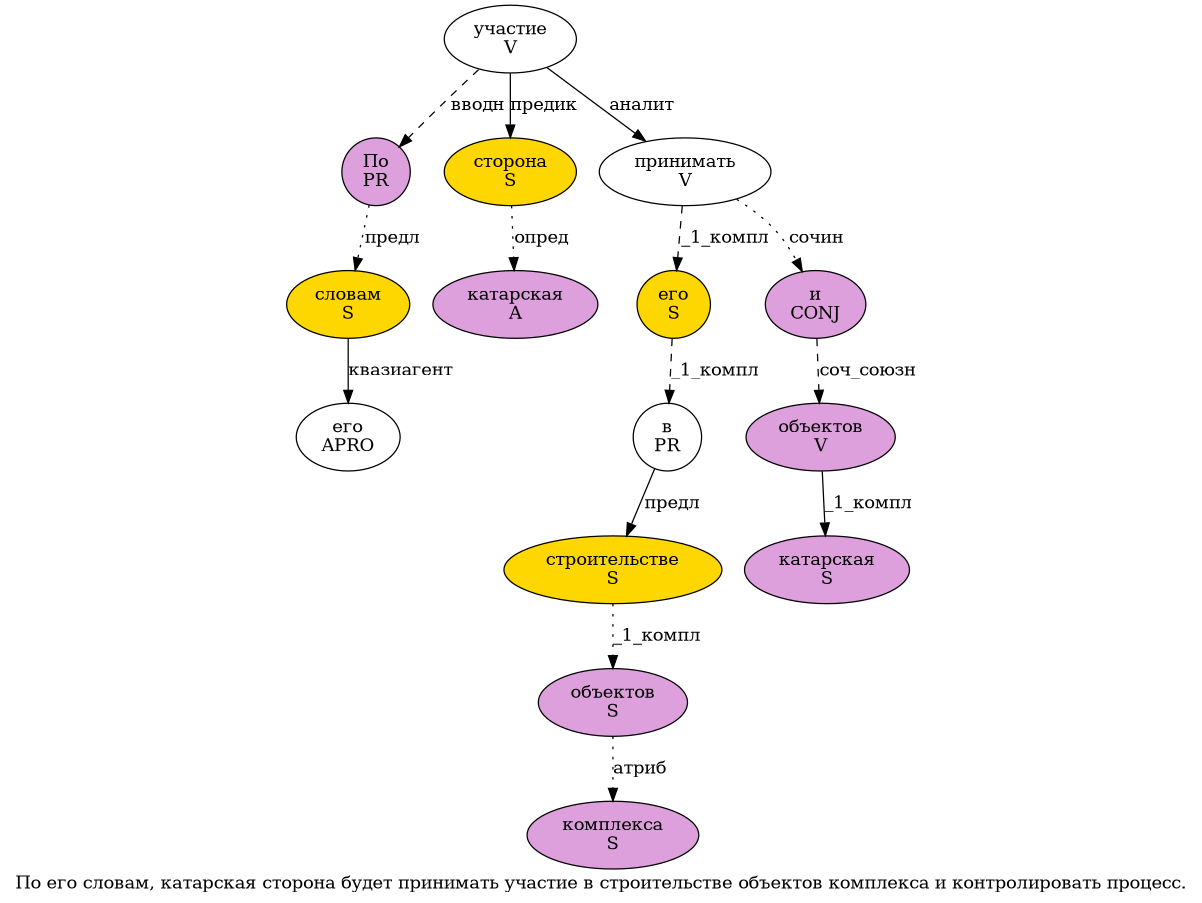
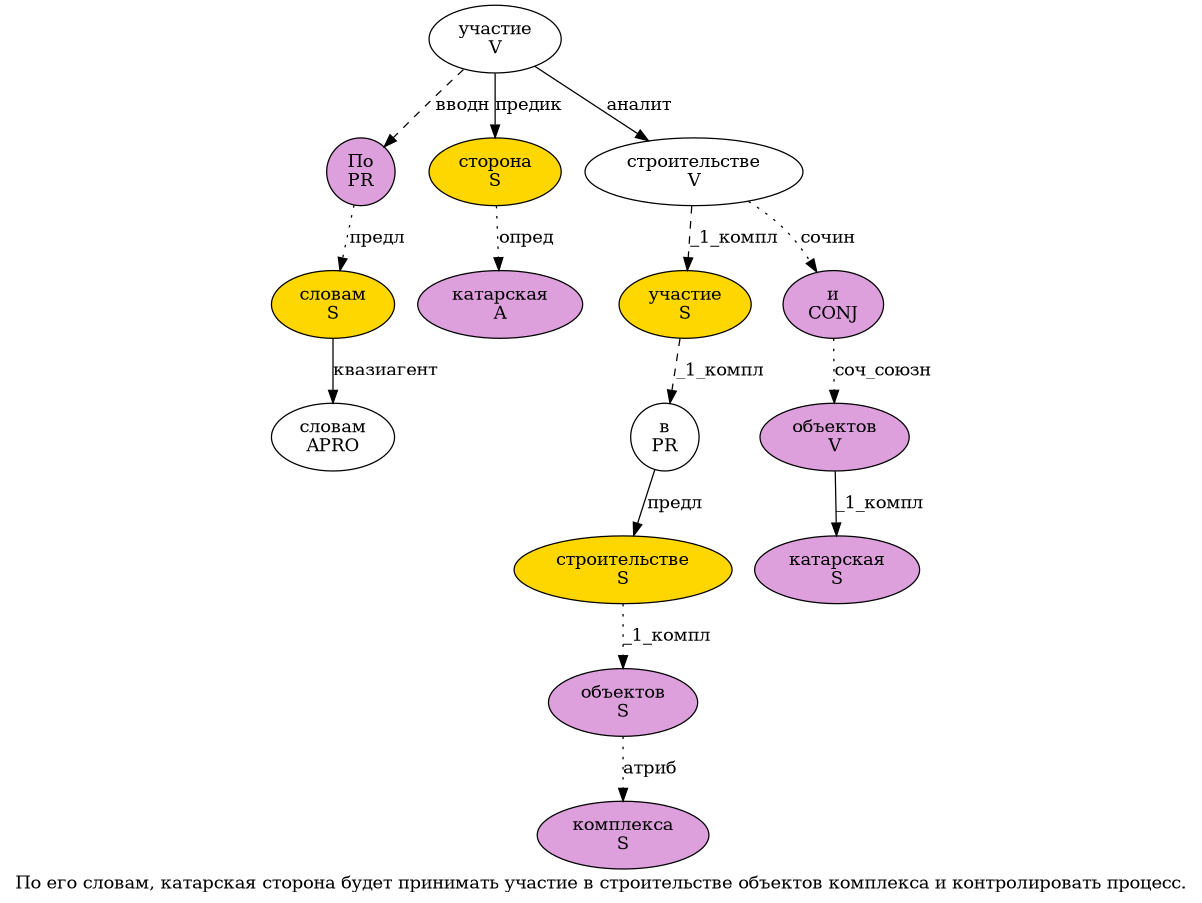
node "принимать V": label "принимать V" -> "строительстве V"
node "его S": label "его S" -> "участие S"
edge "и CONJ" -> "объектов V": style dashed -> dotted
node "его APRO": label "его APRO" -> "словам APRO"
